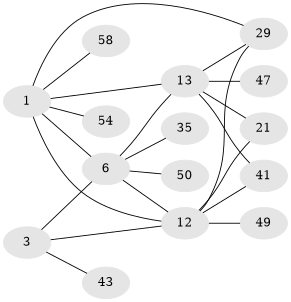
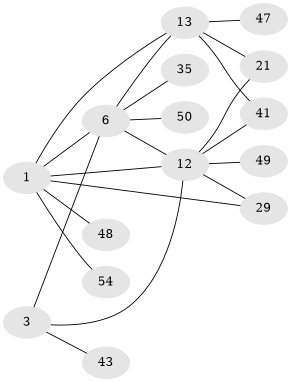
node "58": label "58" -> "48"
edge "29" -- "13": removed
